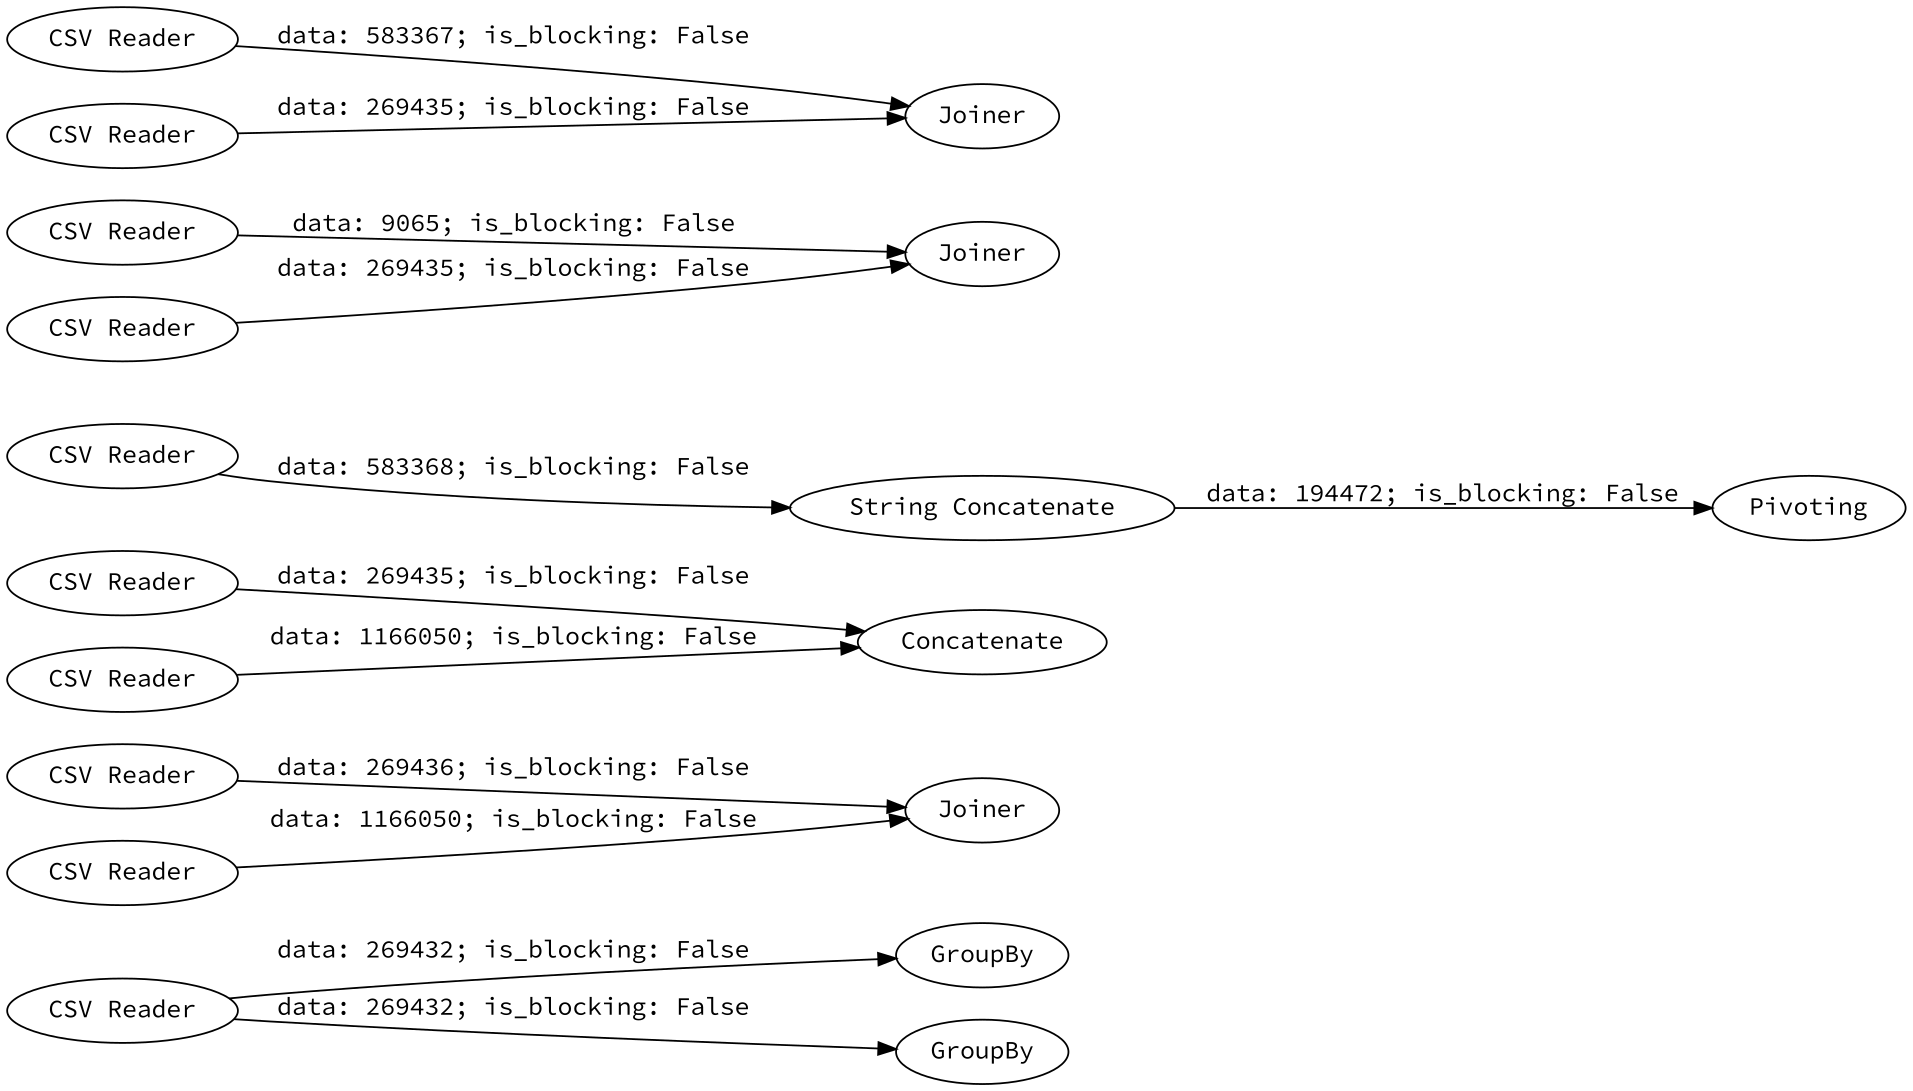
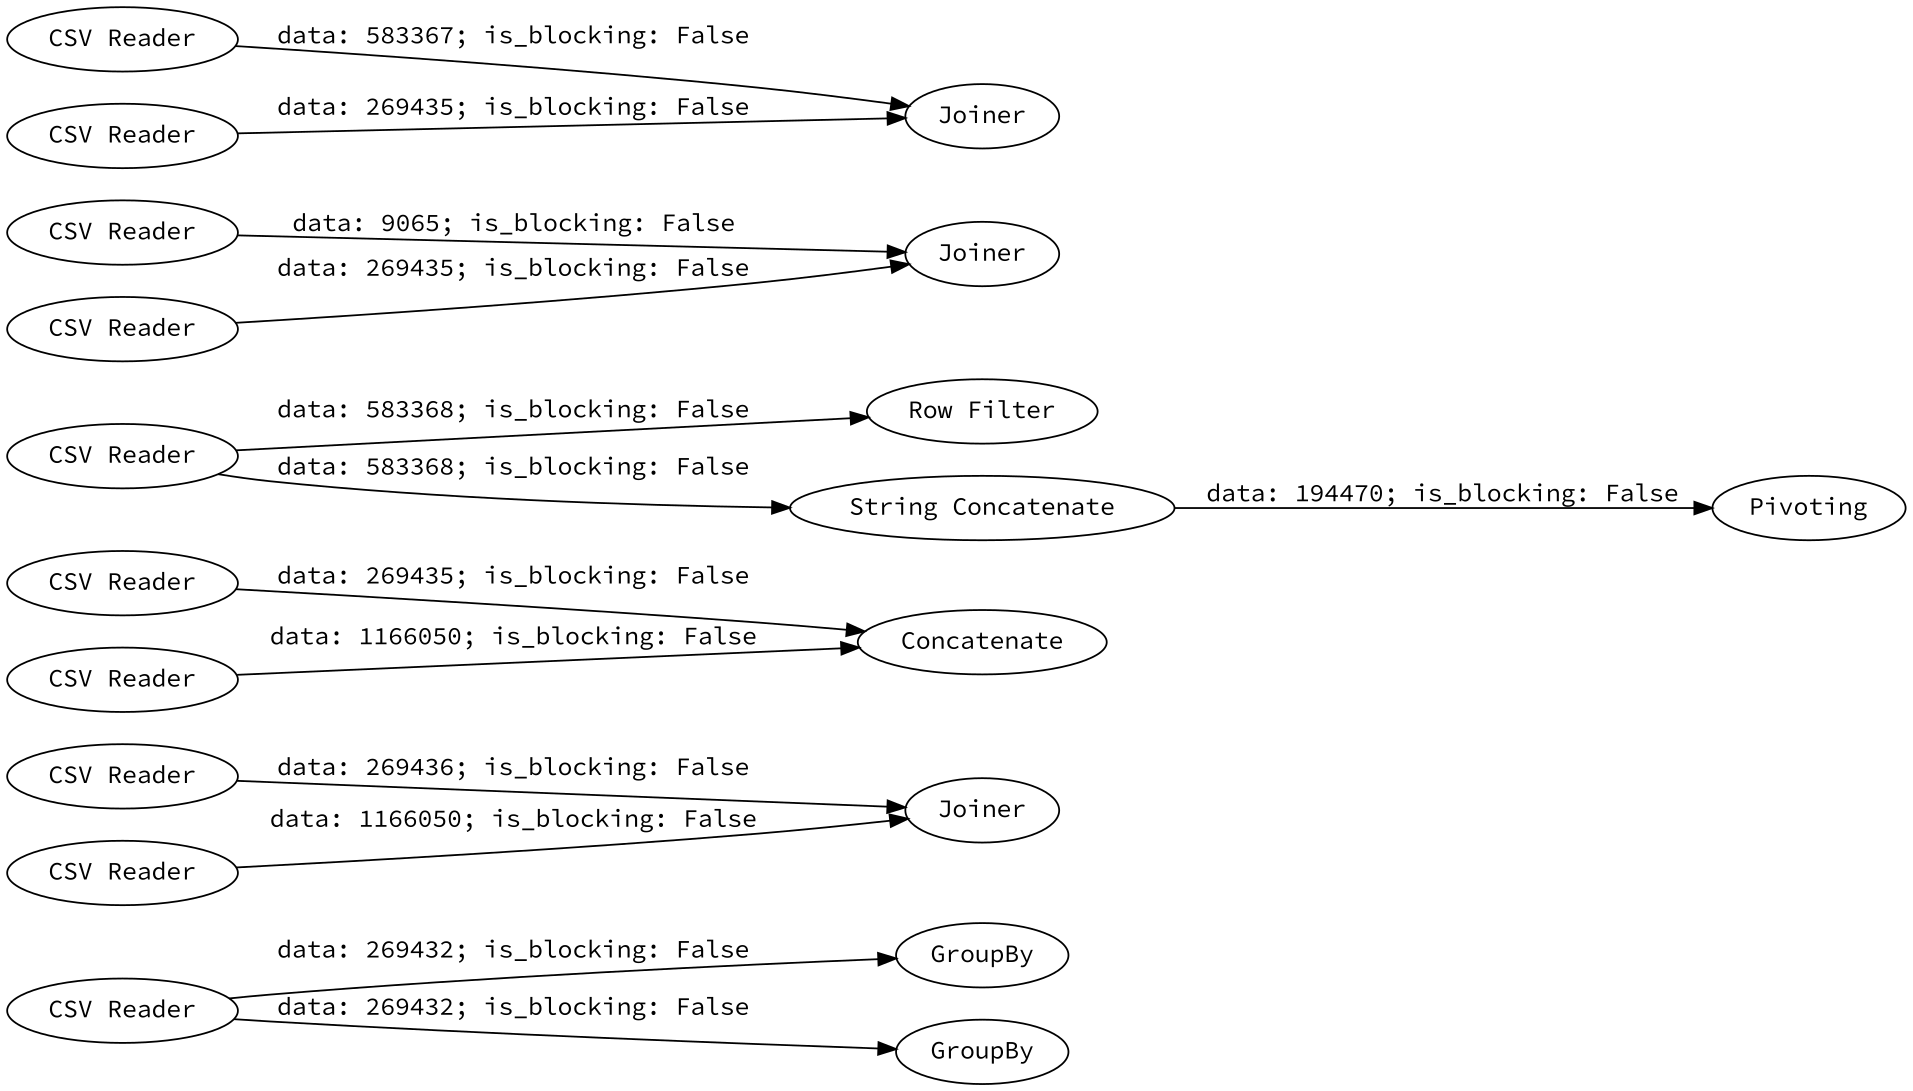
node "Row Filter": added
edge "String Concatenate" -> "Pivoting": label "data: 194472; is_blocking: False" -> "data: 194470; is_blocking: False"
